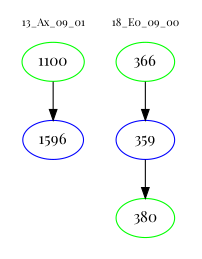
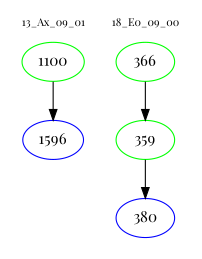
node "359": color blue -> green
node "380": color green -> blue
